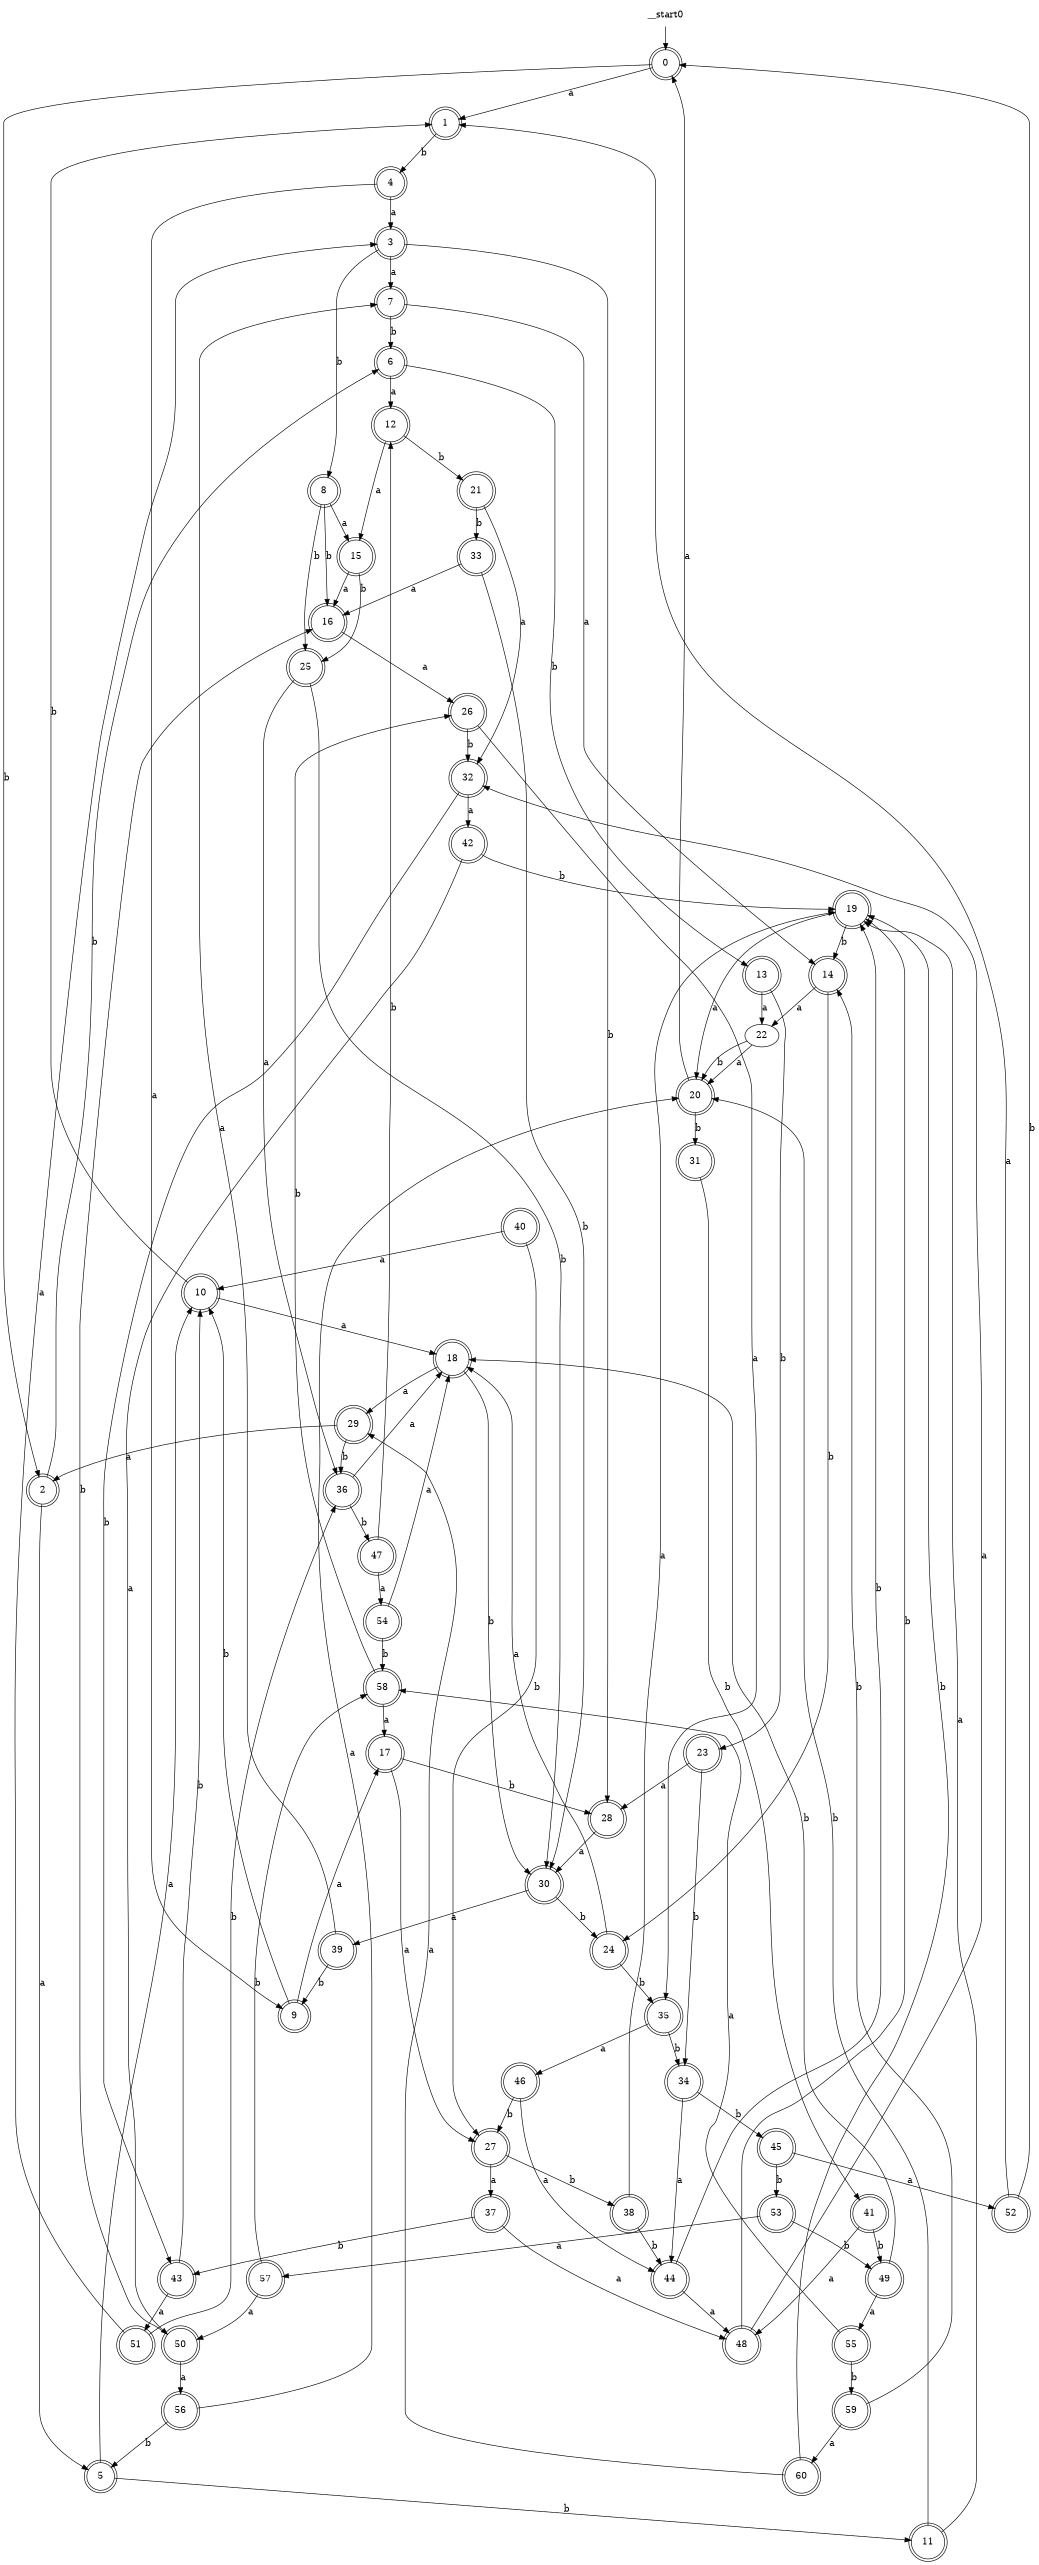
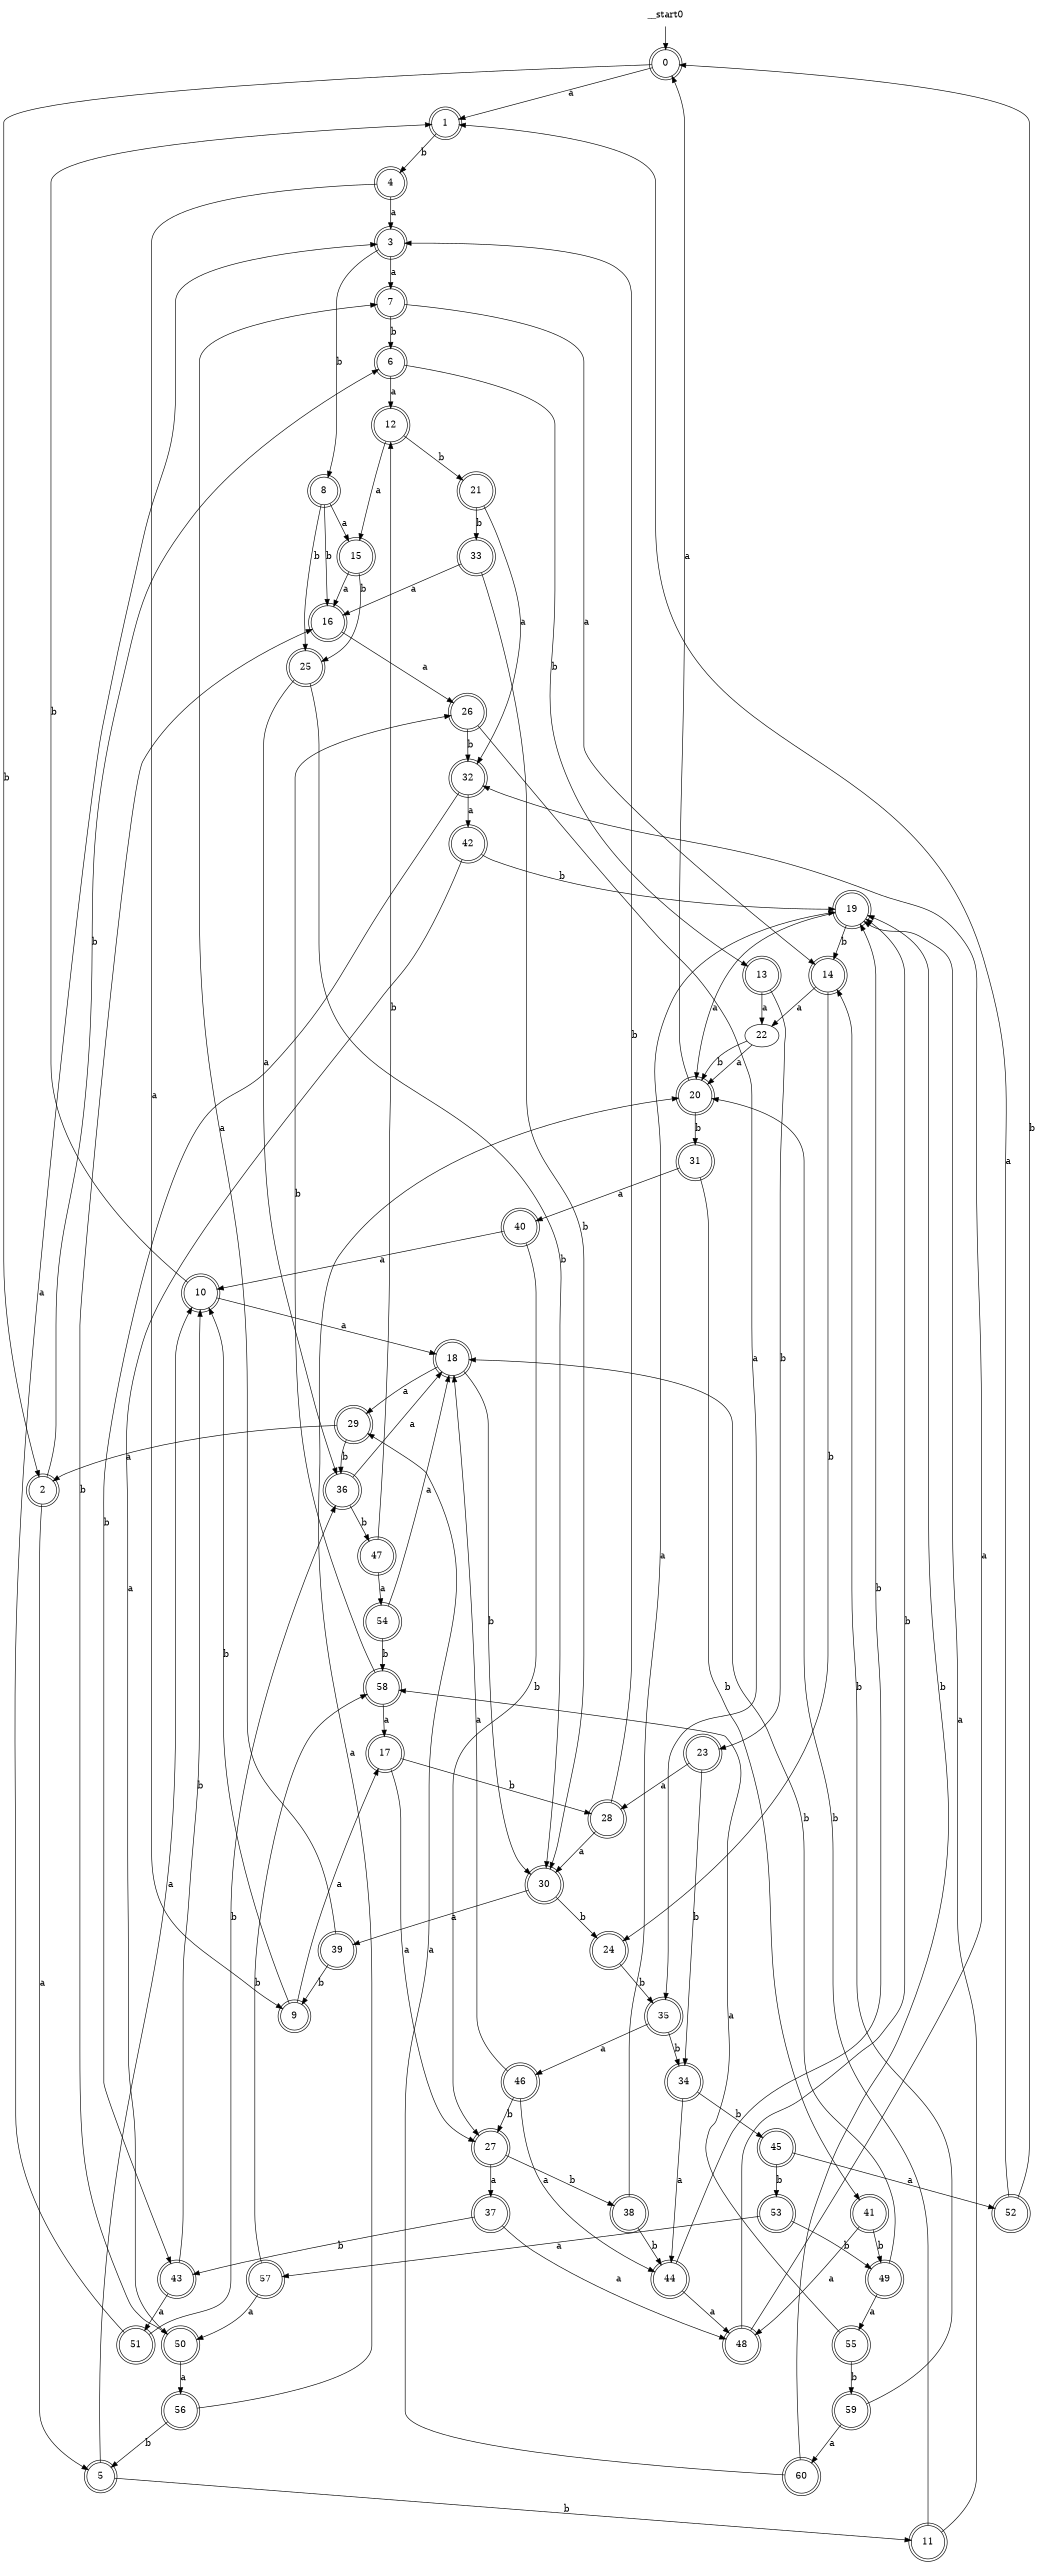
edge "3" -> "28": reversed
edge "31" -> "40": added, label "a"
edge "24" -> "18": now "46" -> "18"
